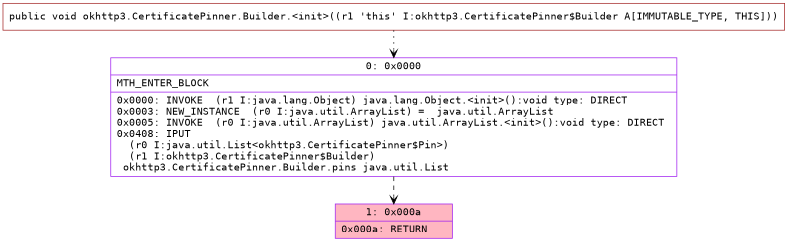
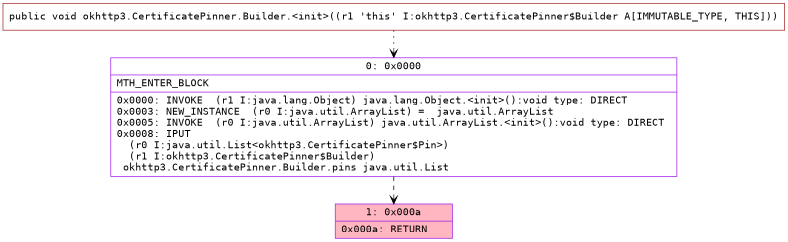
node "0: 0x0000": text "0x0408: IPUT" -> "0x0008: IPUT"
